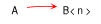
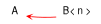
edge "A" -> "B< n >": reversed
